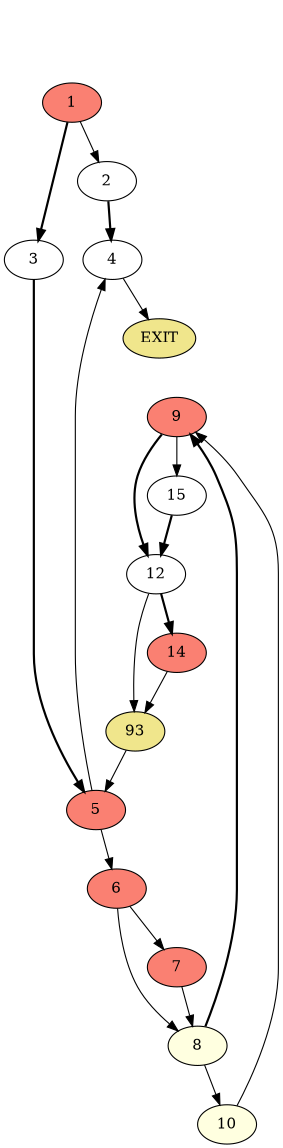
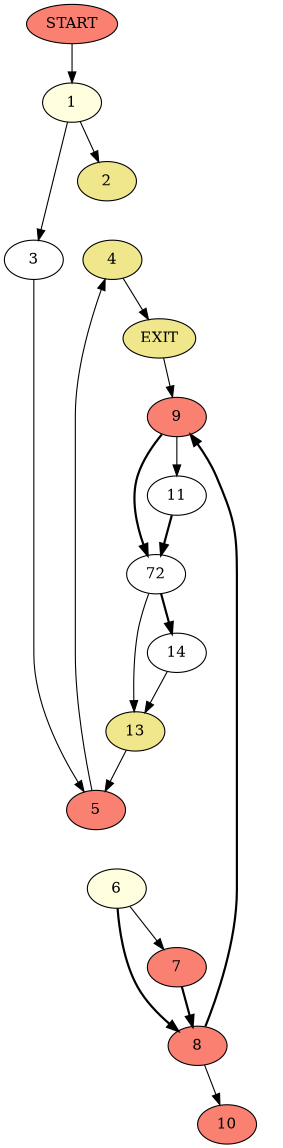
node "START": added
node "1": fillcolor salmon -> lightyellow
edge "1" -> "3": style bold -> solid
node "2": fillcolor white -> khaki
edge "2" -> "4": removed
node "4": fillcolor white -> khaki
node "15": label "15" -> "11"
edge "3" -> "5": style bold -> solid
node "12": label "12" -> "72"
node "14": fillcolor salmon -> white
node "93": label "93" -> "13"
edge "10" -> "9": now "EXIT" -> "9"
edge "5" -> "6": removed
node "6": fillcolor salmon -> lightyellow
edge "6" -> "8": style solid -> bold
edge "7" -> "8": style solid -> bold
node "8": fillcolor lightyellow -> salmon
node "10": fillcolor lightyellow -> salmon
